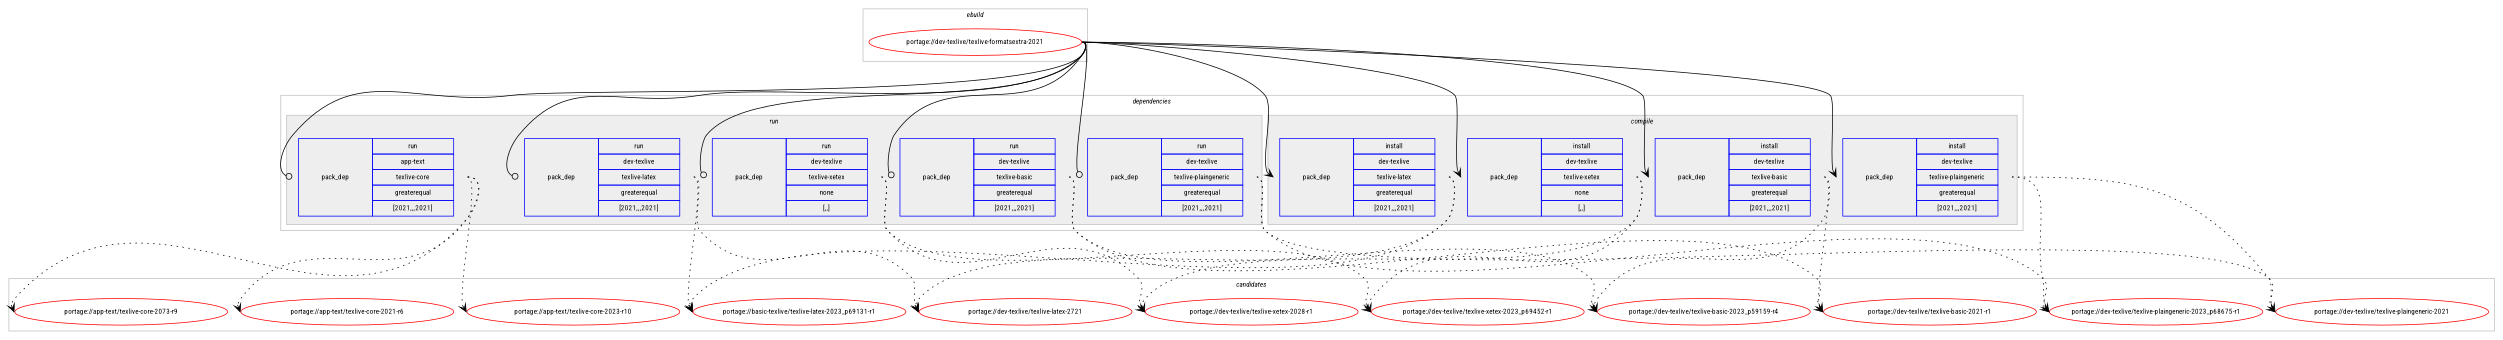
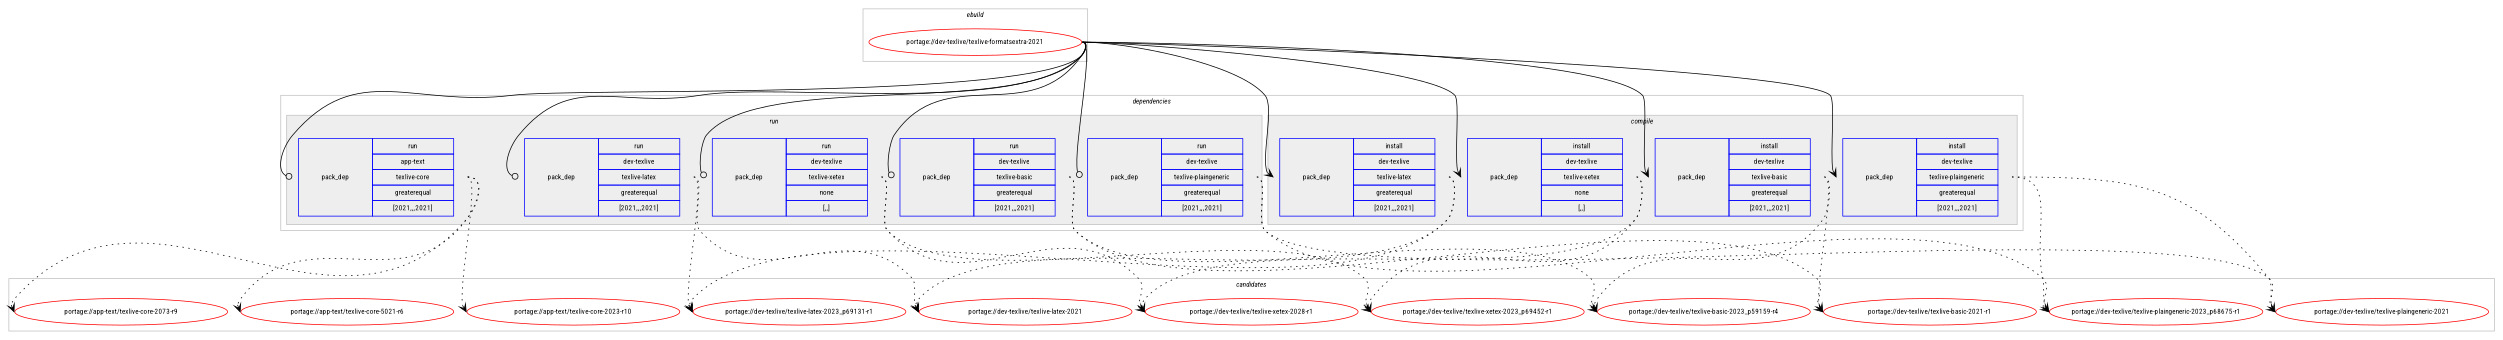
node "portage://app-text/texlive-core-2021-r6": label "portage://app-text/texlive-core-2021-r6" -> "portage://app-text/texlive-core-5021-r6"
node "portage://basic-texlive/texlive-latex-2023_p69131-r1": label "portage://basic-texlive/texlive-latex-2023_p69131-r1" -> "portage://dev-texlive/texlive-latex-2023_p69131-r1"
node "portage://dev-texlive/texlive-latex-2721": label "portage://dev-texlive/texlive-latex-2721" -> "portage://dev-texlive/texlive-latex-2021"
